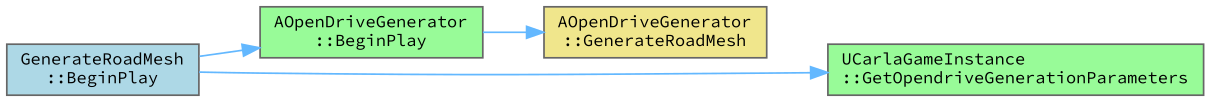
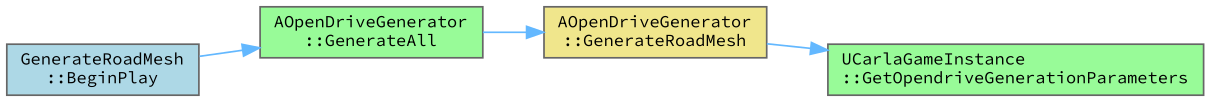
node "AOpenDriveGenerator ::BeginPlay": label "AOpenDriveGenerator ::BeginPlay" -> "AOpenDriveGenerator ::GenerateAll"
edge "GenerateRoadMesh ::BeginPlay" -> "UCarlaGameInstance ::GetOpendriveGenerationParameters": now "AOpenDriveGenerator ::GenerateRoadMesh" -> "UCarlaGameInstance ::GetOpendriveGenerationParameters"
